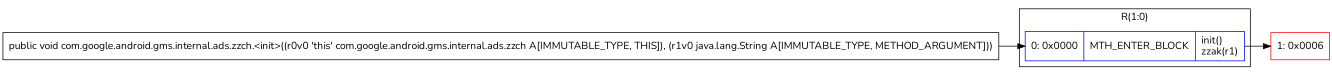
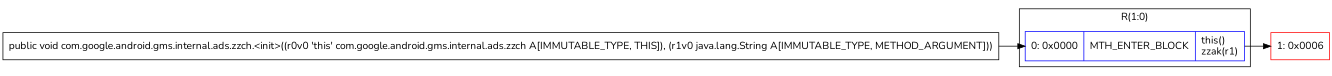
node "0: 0x0000": text "init()" -> "this()"
